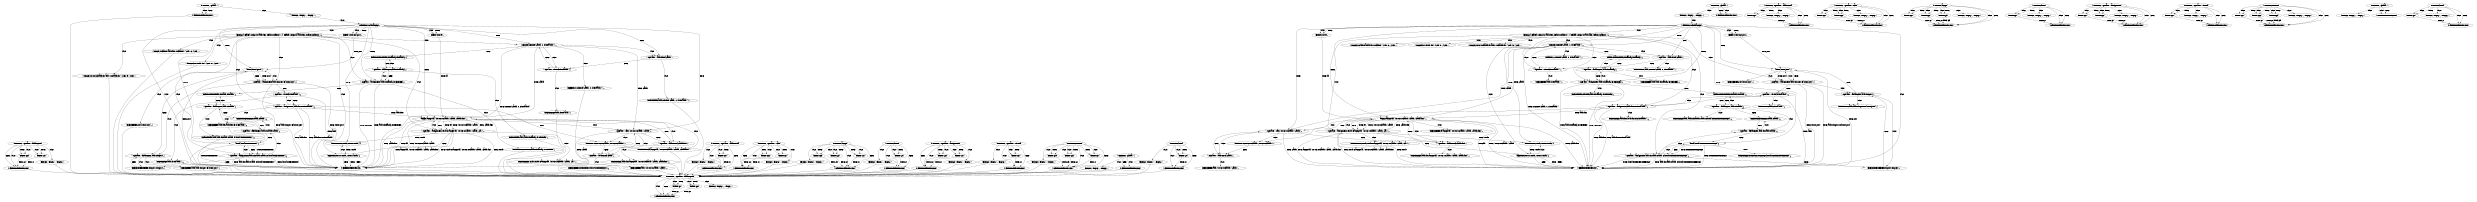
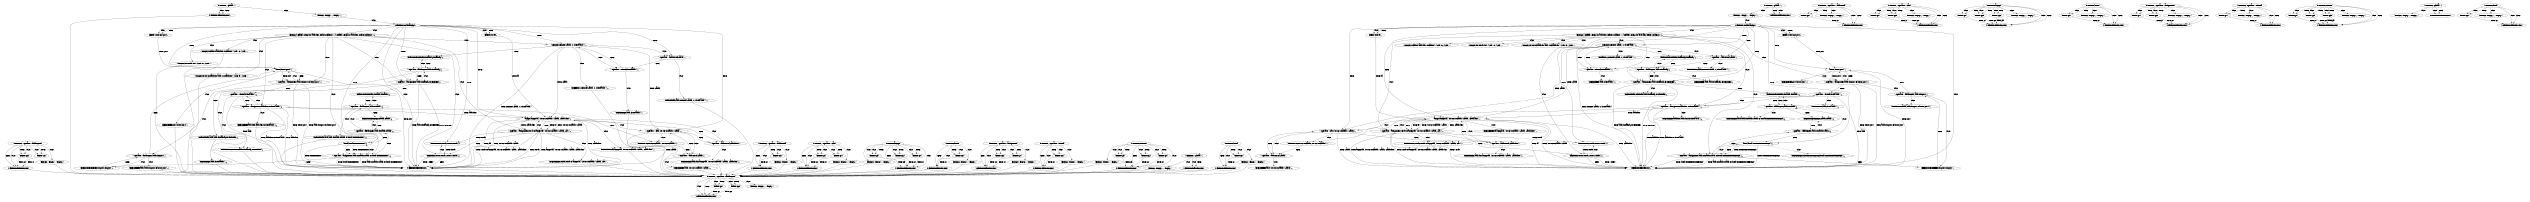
edge "(htonl,htonl(INADDR_LOOPBACK))" -> "(IDENTIFIER,INADDR_LOOPBACK,htonl(INADDR_LOOPBACK))": label "ANY: " -> "AST: "
node "(IDENTIFIER,INADDR_ANY,htonl(INADDR_ANY))": removed
